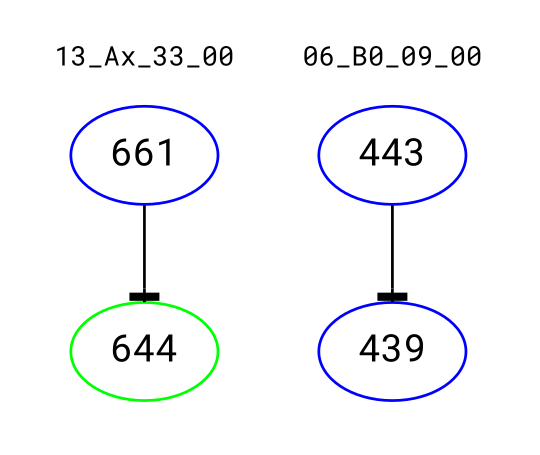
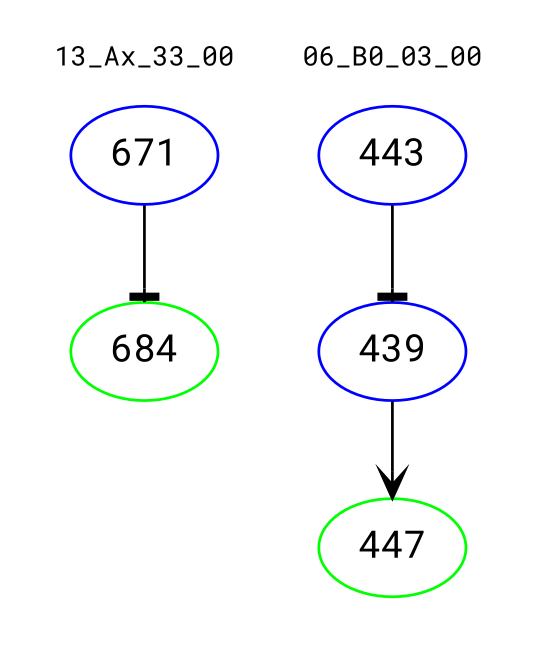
cluster "06_B0_09_00": label "06_B0_09_00" -> "06_B0_03_00"
node "661": label "661" -> "671"
node "644": label "644" -> "684"
node "447": added
